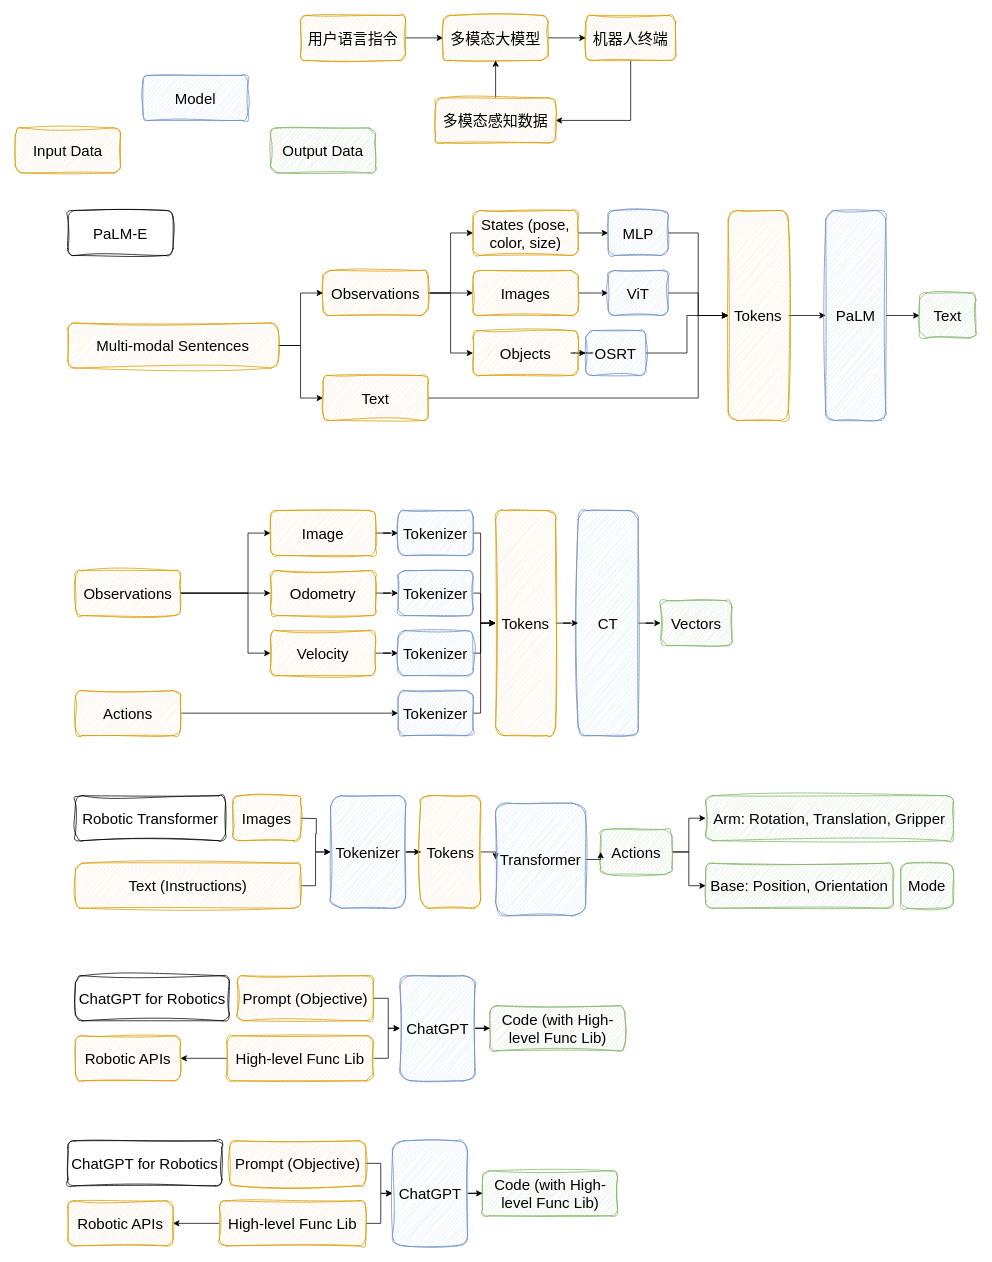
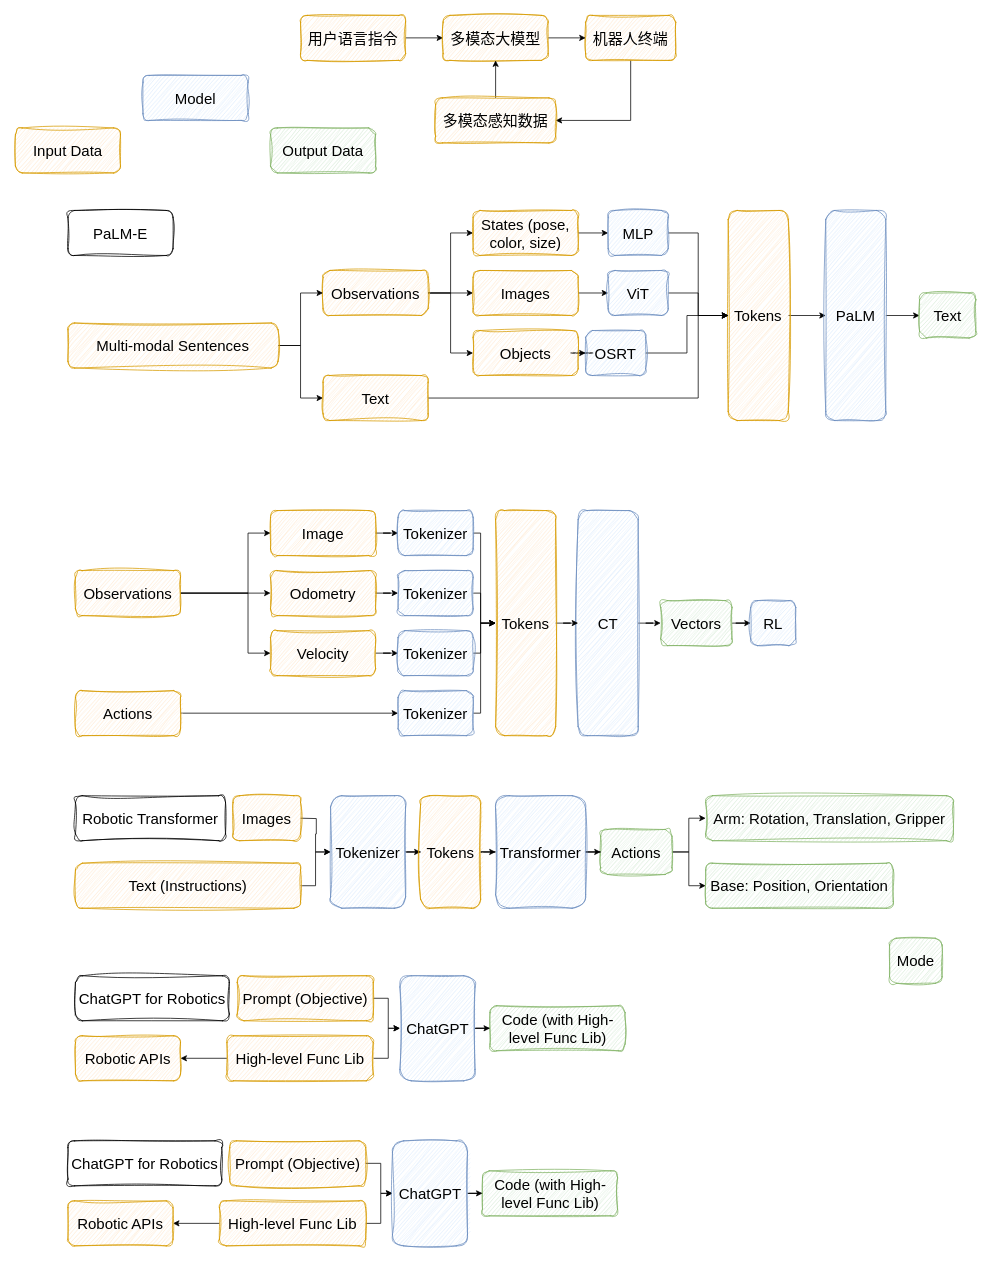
edge "Vectors" -> "RL": added
node "RL": added
node "Transformer": moved (540, 859) -> (540, 852)
node "Mode": moved (927, 885) -> (915, 960)
